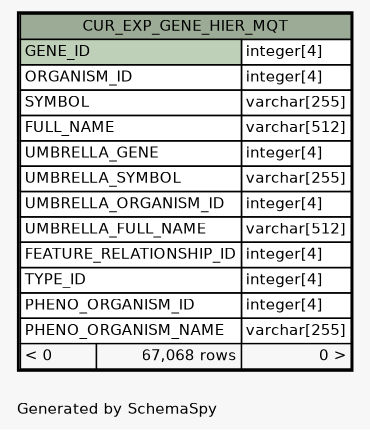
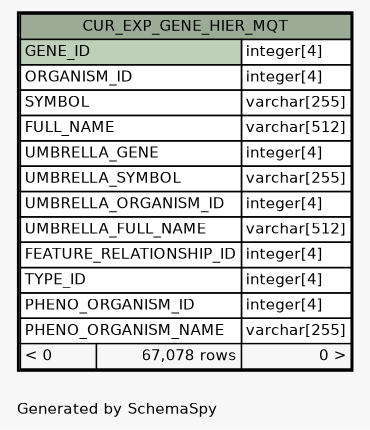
node "CUR_EXP_GENE_HIER_MQT": text "67,068 rows" -> "67,078 rows"
